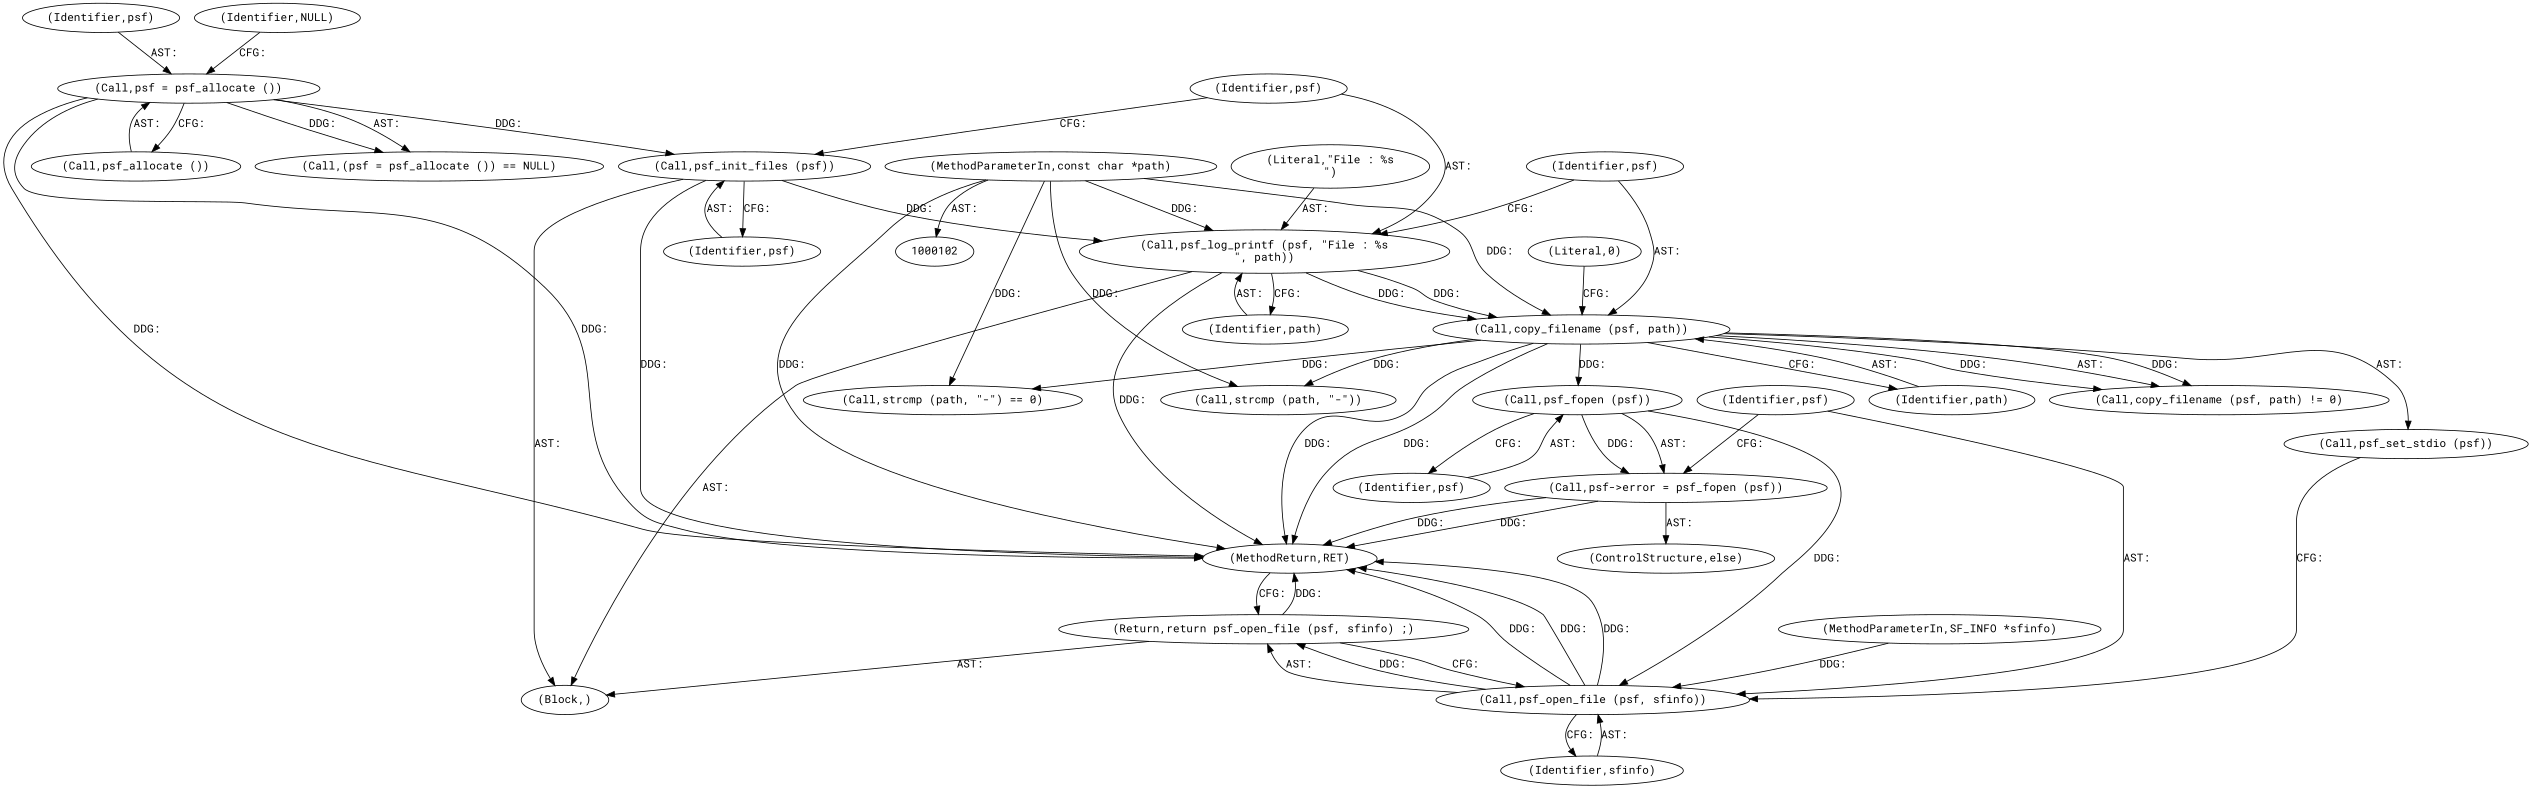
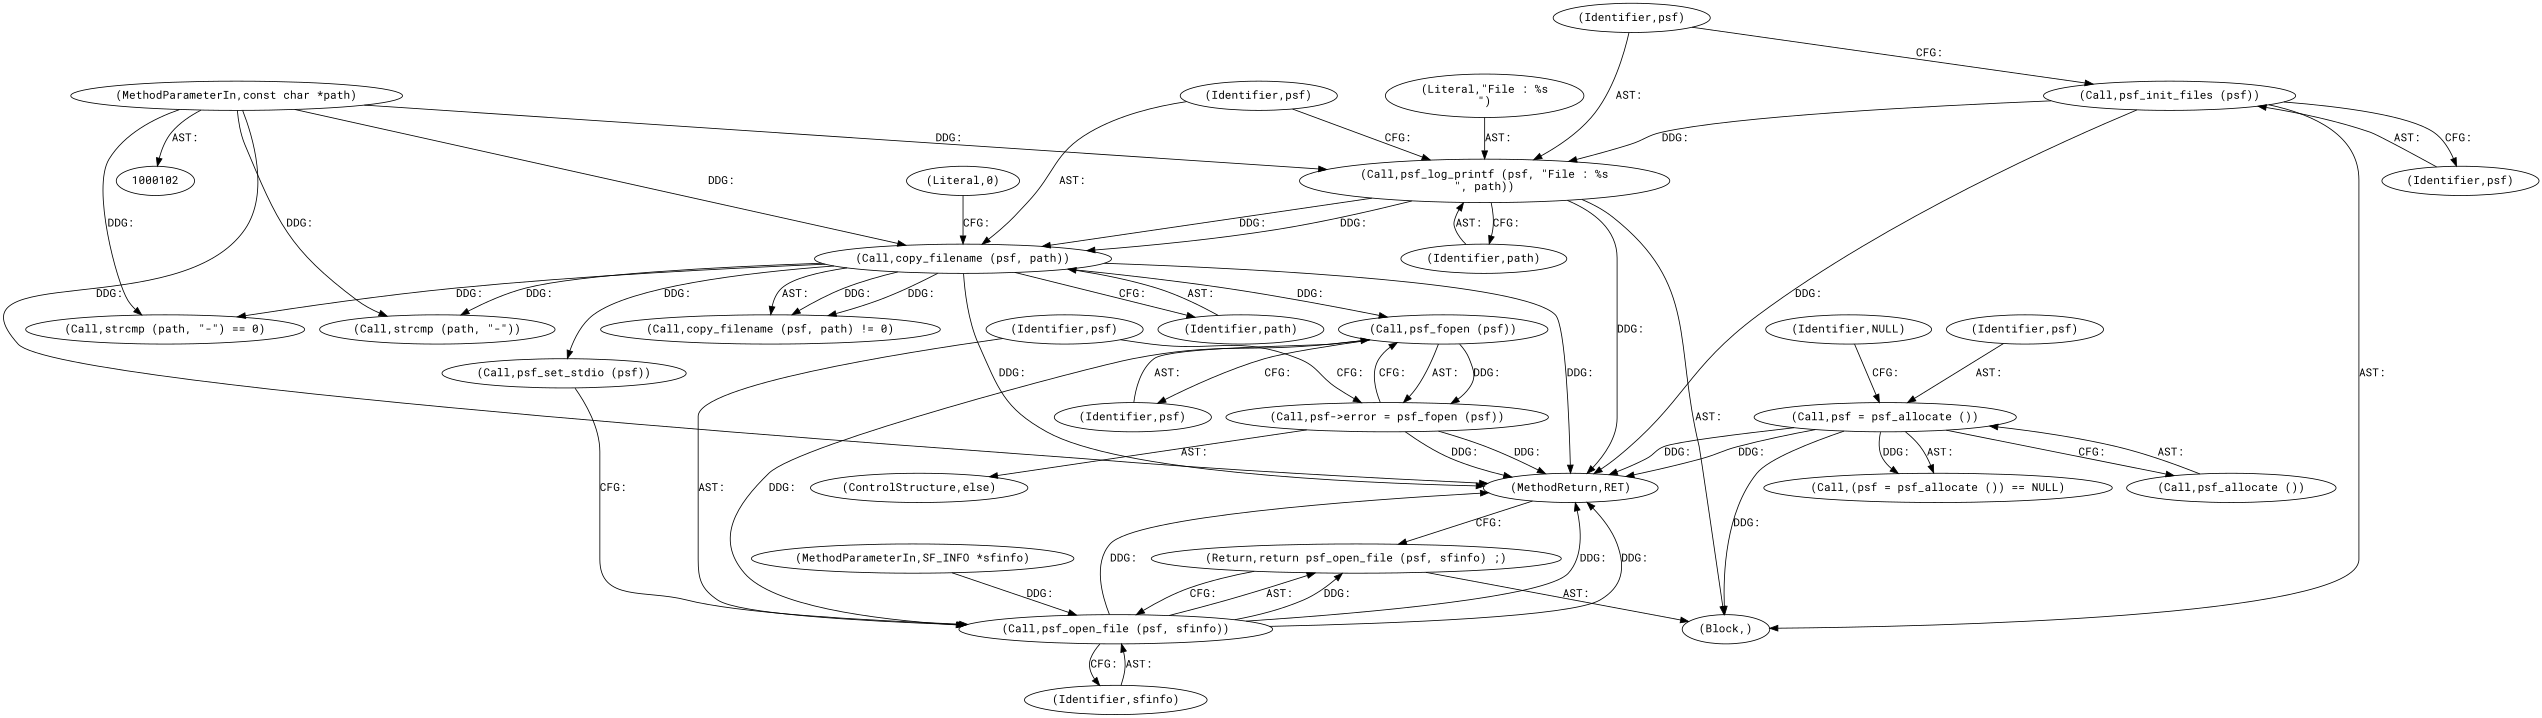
edge "(Call,psf = psf_allocate ())" -> "(Call,psf_init_files (psf))": now "(Call,psf = psf_allocate ())" -> "(Block,)"
edge "(Call,copy_filename (psf, path))" -> "(Call,psf_set_stdio (psf))": label "AST: " -> "DDG: "
edge "(Call,psf->error = psf_fopen (psf))" -> "(Call,psf_fopen (psf))": added, label "CFG:"
edge "(Return,return psf_open_file (psf, sfinfo) ;)" -> "(MethodReturn,RET)": removed, label "DDG:"
